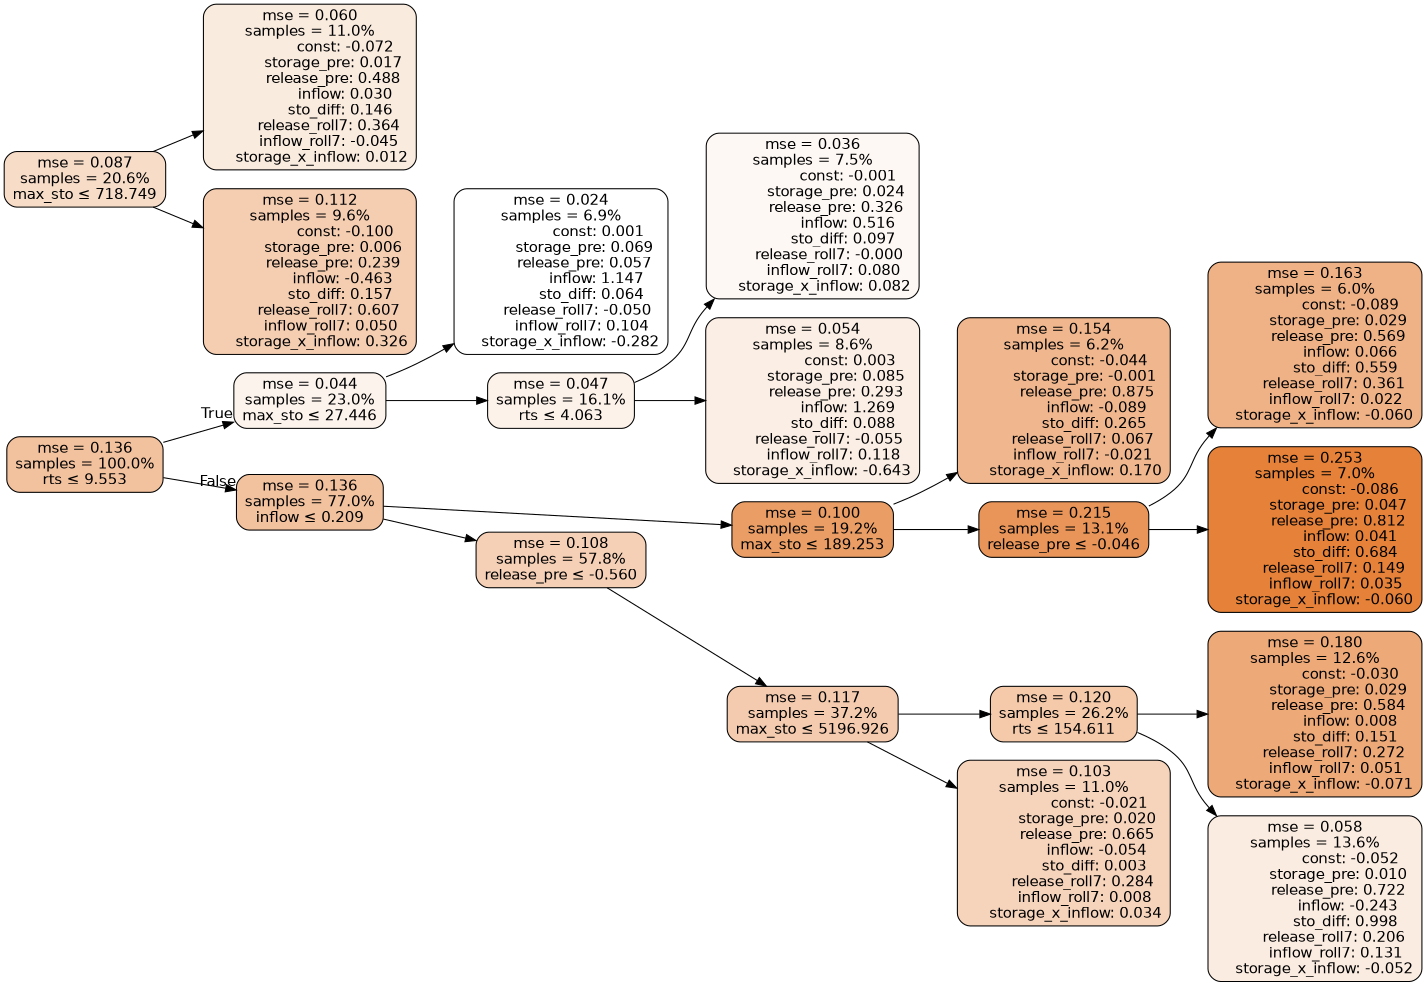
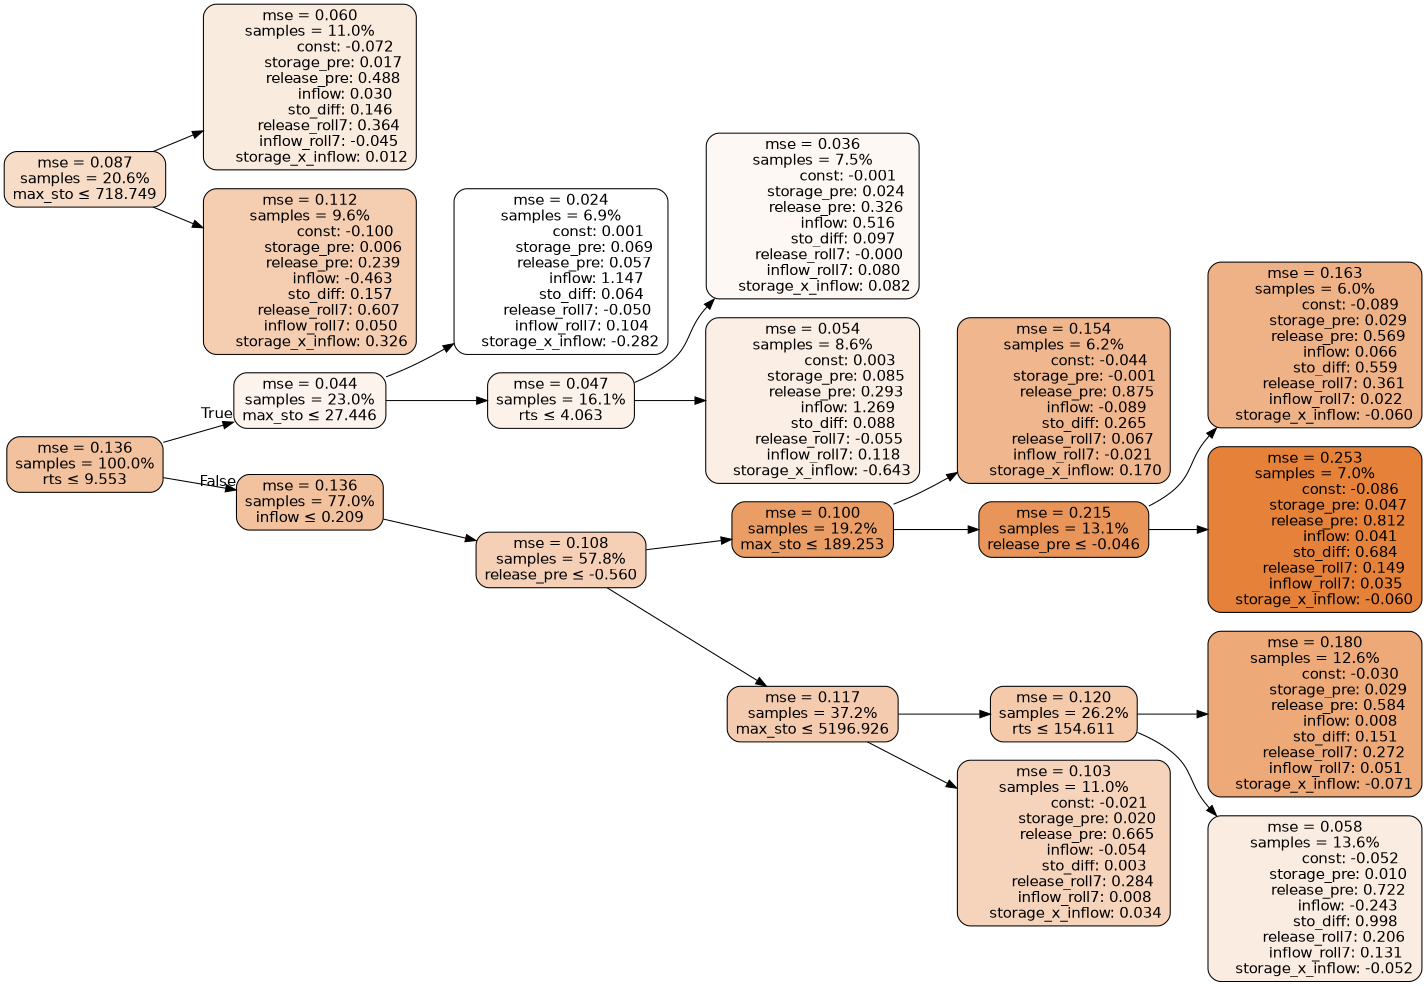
edge "mse = 0.136 samples = 77.0% inflow ≤ 0.209" -> "mse = 0.100 samples = 19.2% max_sto ≤ 189.253": now "mse = 0.108 samples = 57.8% release_pre ≤ -0.560" -> "mse = 0.100 samples = 19.2% max_sto ≤ 189.253"
